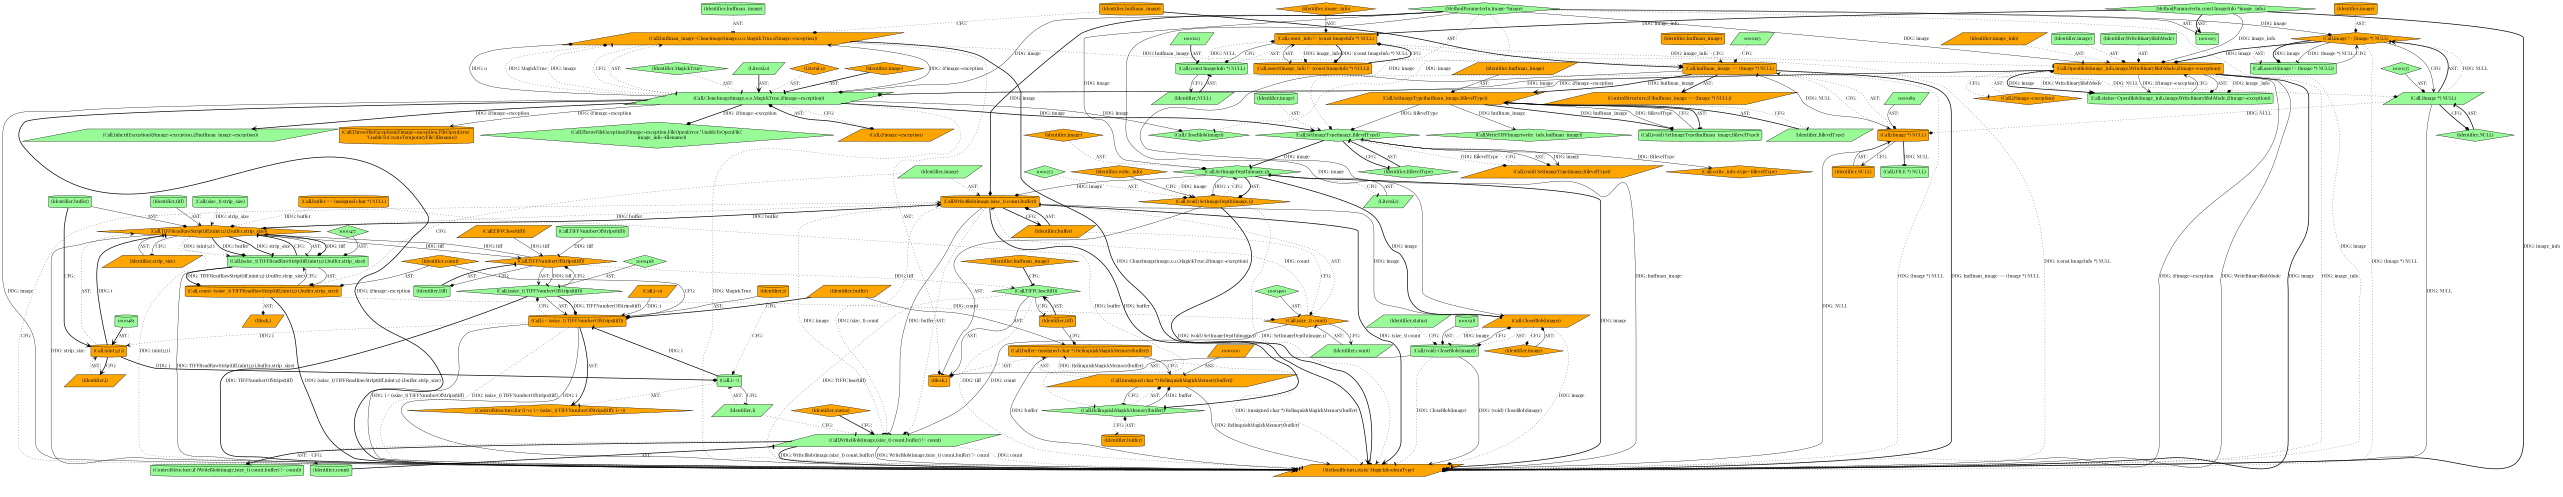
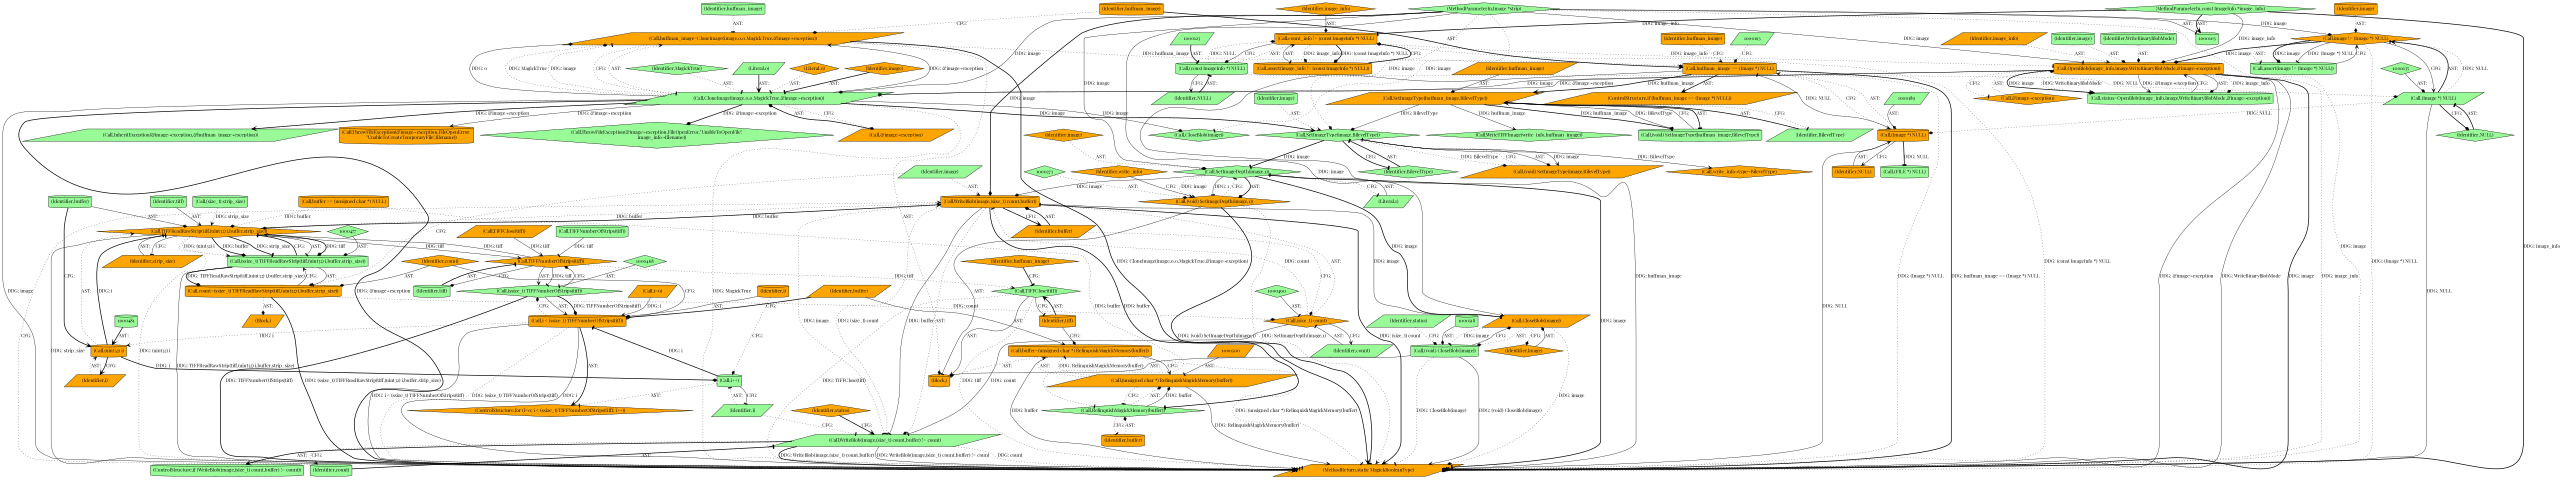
node "(MethodParameterIn,Image *image)": label "(MethodParameterIn,Image *image)" -> "(MethodParameterIn,Image *strip)"
edge "(Call,(unsigned char *) RelinquishMagickMemory(buffer))" -> "(Call,RelinquishMagickMemory(buffer))": style solid -> dotted
